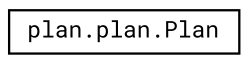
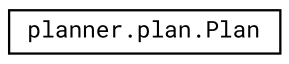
node "plan.plan.Plan": label "plan.plan.Plan" -> "planner.plan.Plan"
